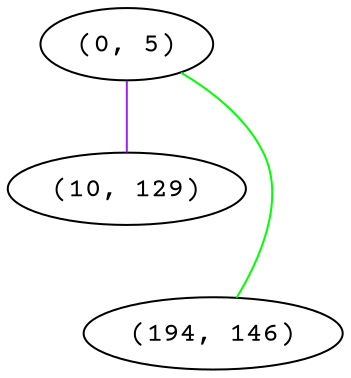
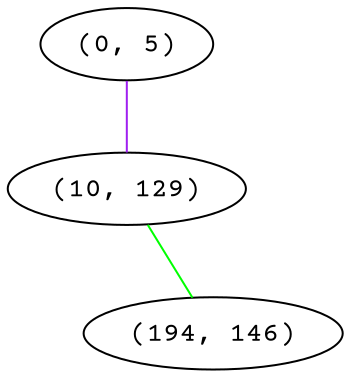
edge "(0, 5)" -- "(194, 146)": now "(10, 129)" -- "(194, 146)"
